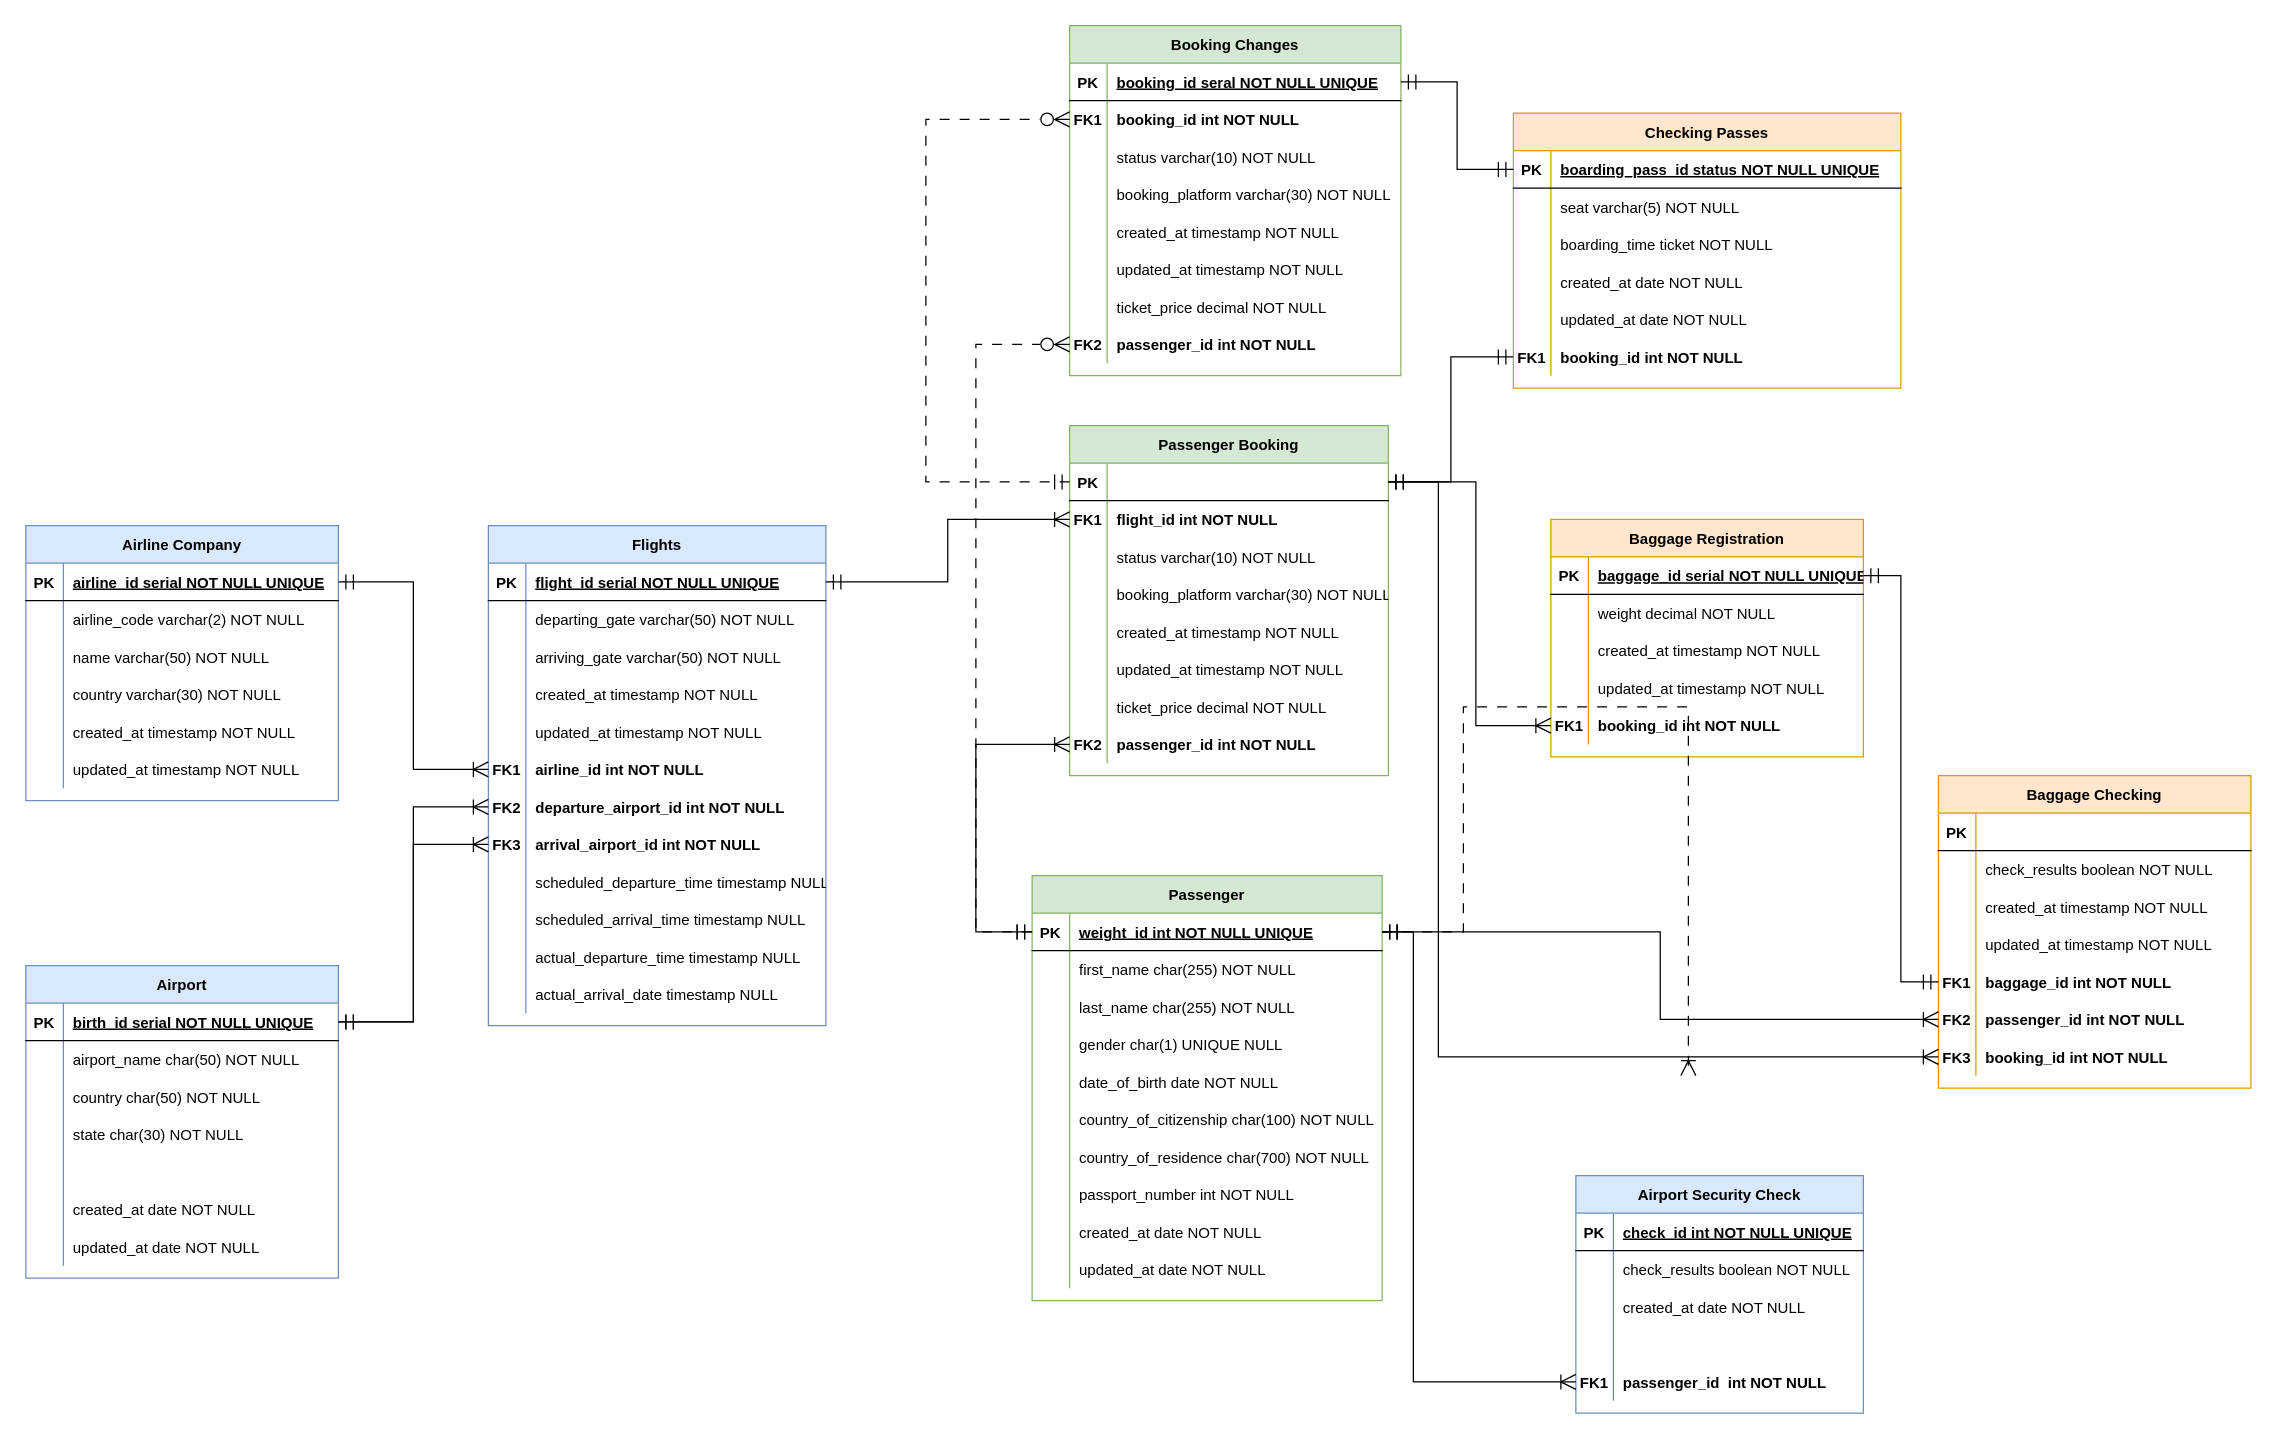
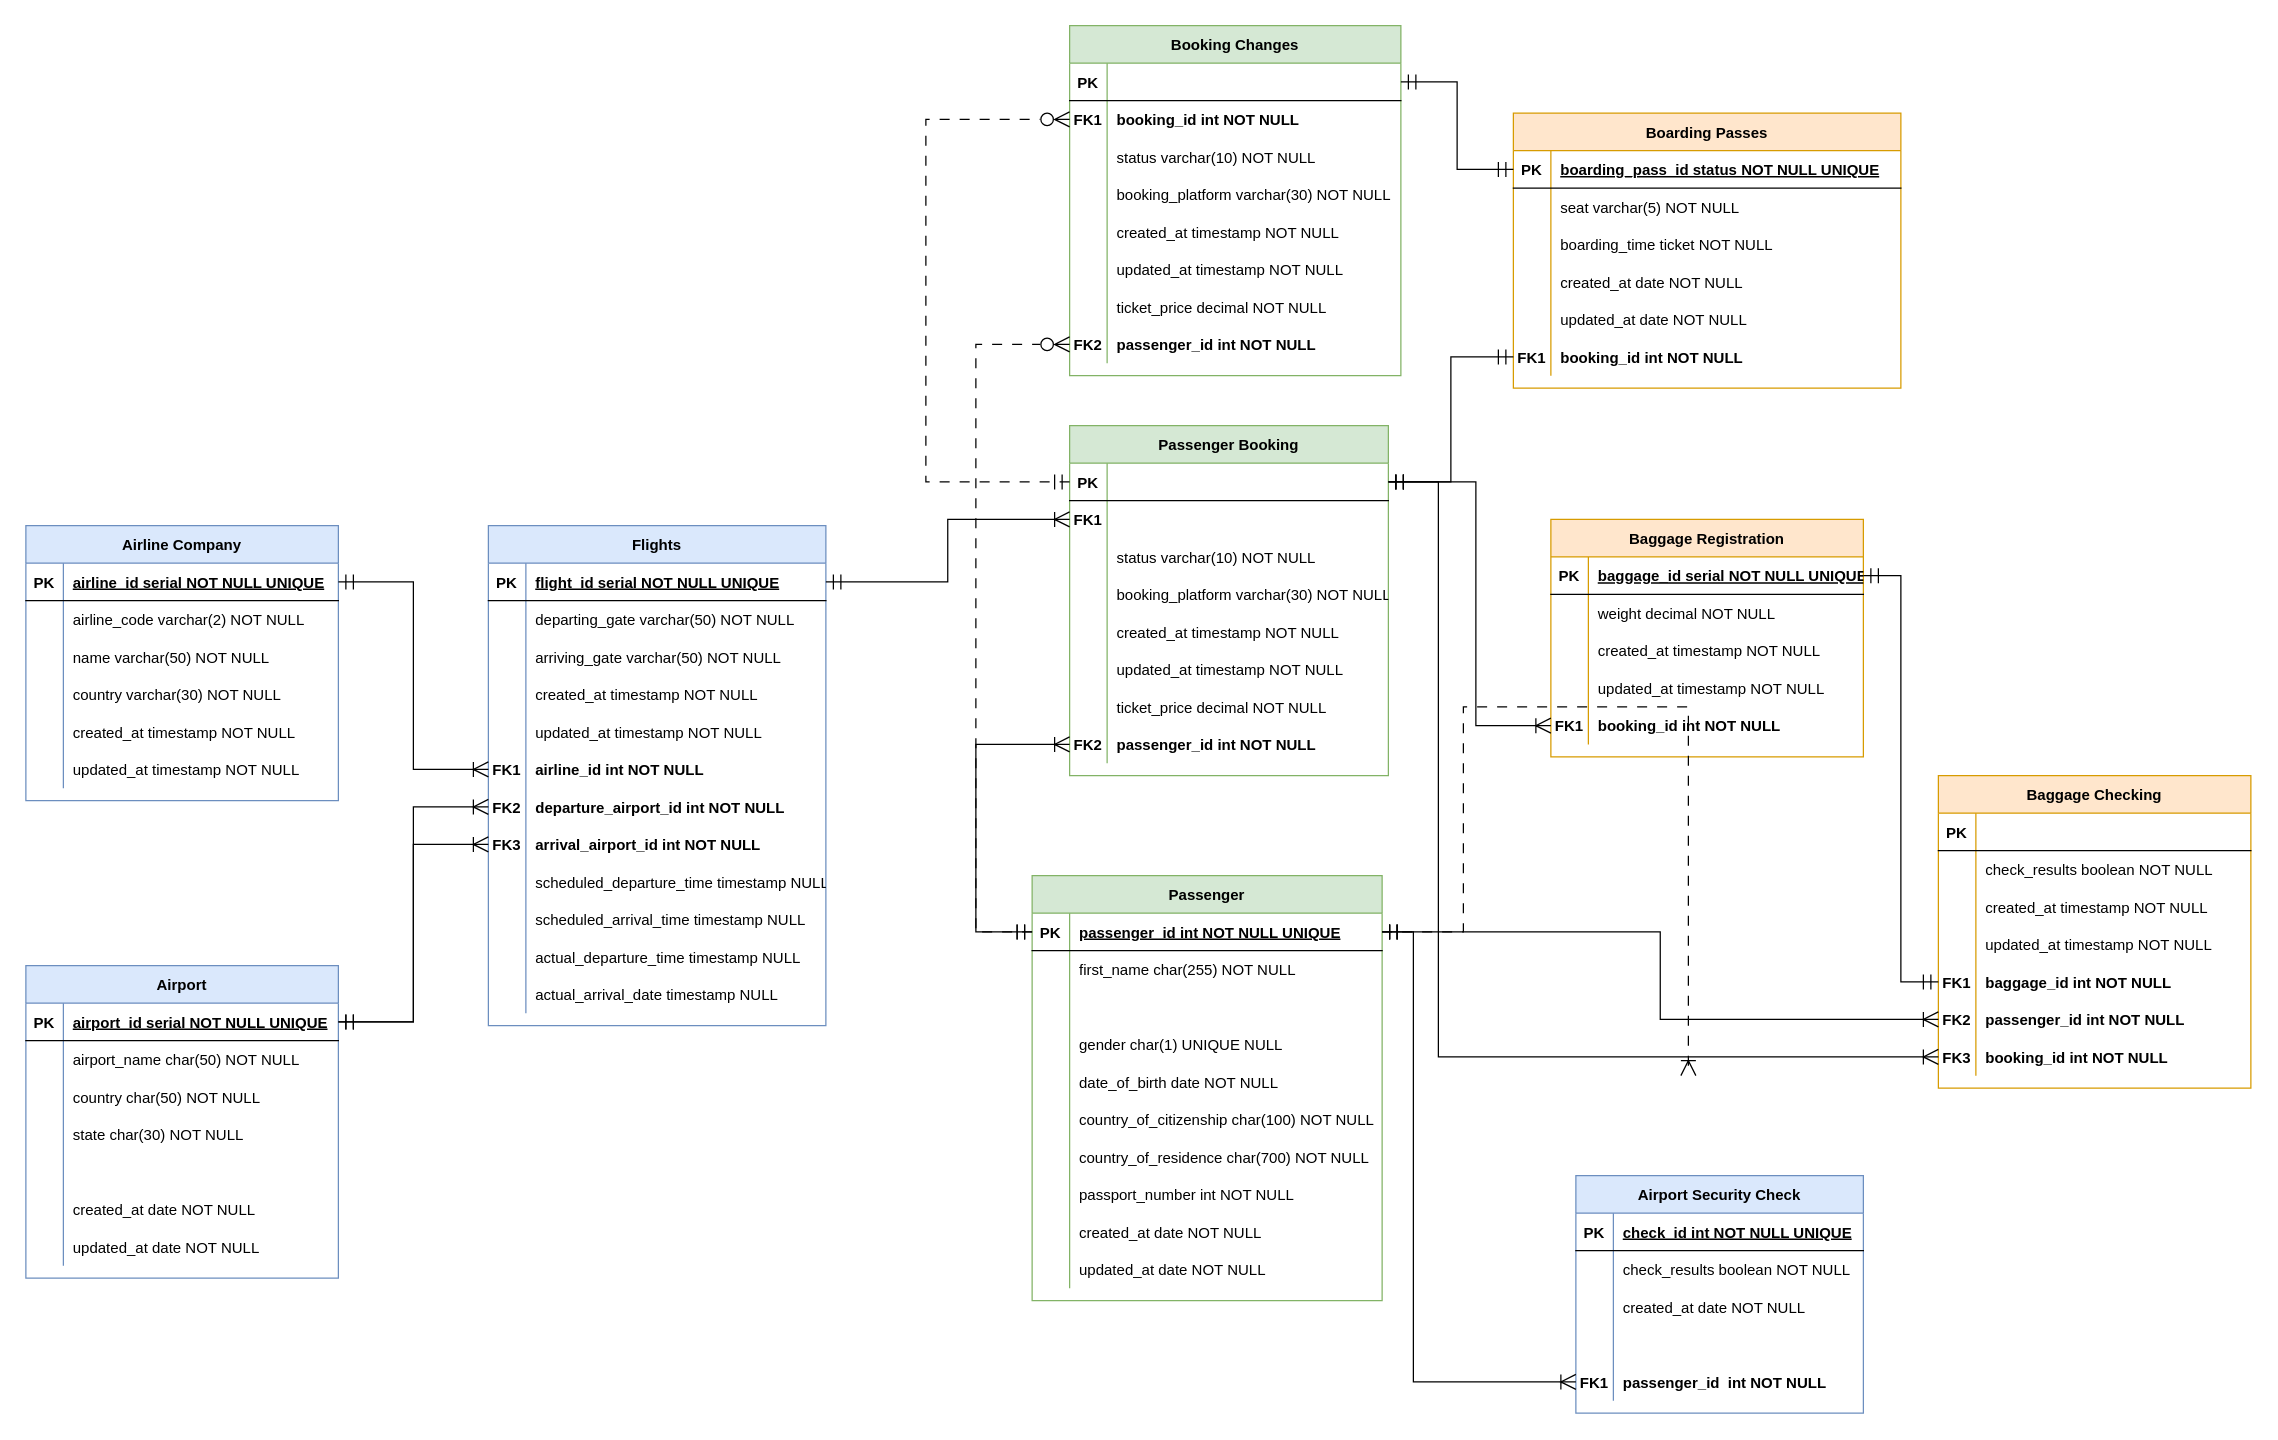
node "booking_id seral NOT NULL UNIQUE": removed
node "Checking Passes": label "Checking Passes" -> "Boarding Passes"
node "flight_id int NOT NULL": removed
node "weight_id int NOT NULL UNIQUE": label "weight_id int NOT NULL UNIQUE" -> "passenger_id int NOT NULL UNIQUE"
node "last_name char(255) NOT NULL": removed
node "birth_id serial NOT NULL UNIQUE": label "birth_id serial NOT NULL UNIQUE" -> "airport_id serial NOT NULL UNIQUE"
